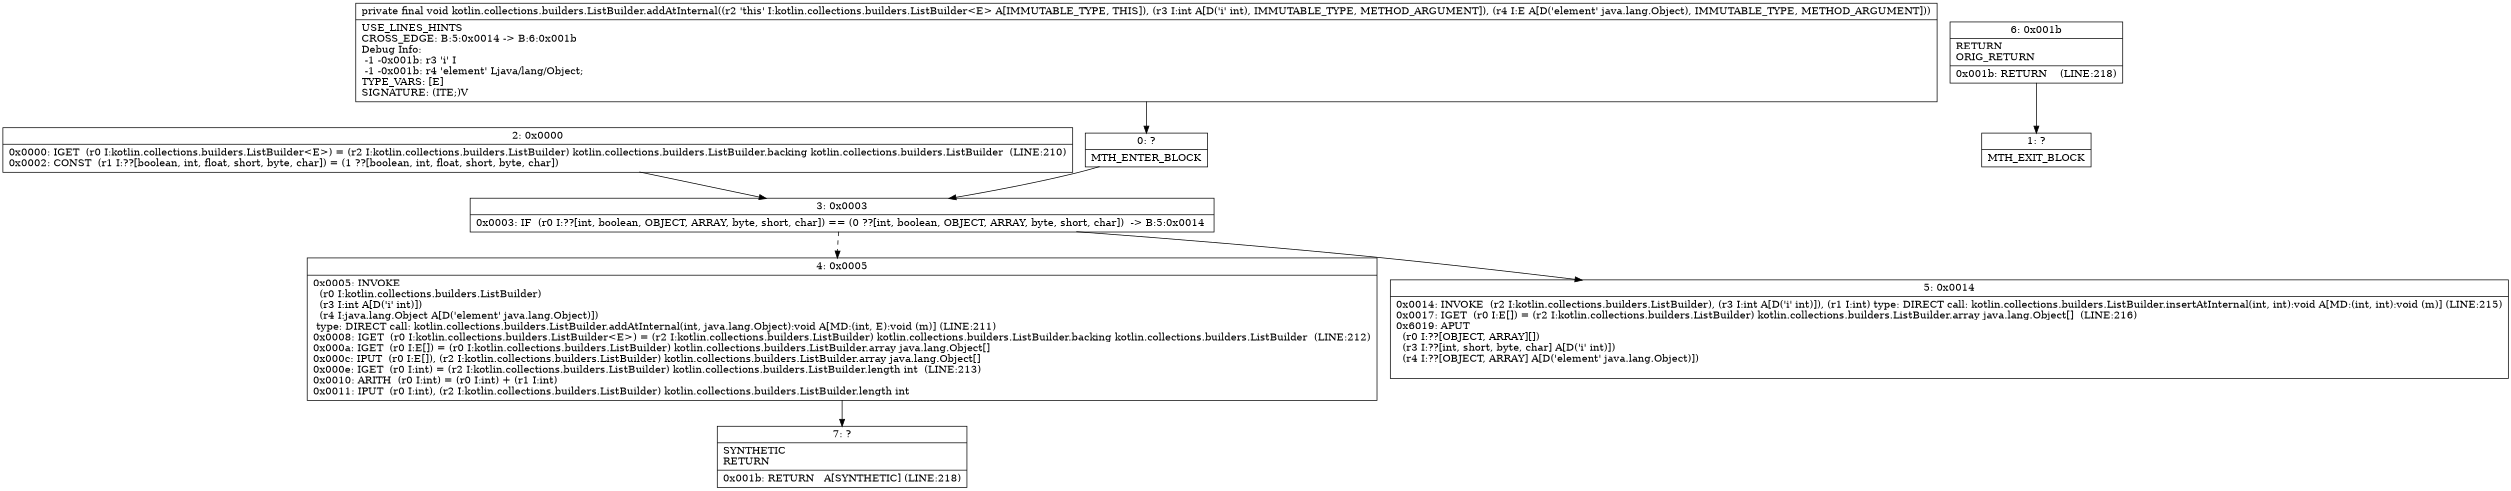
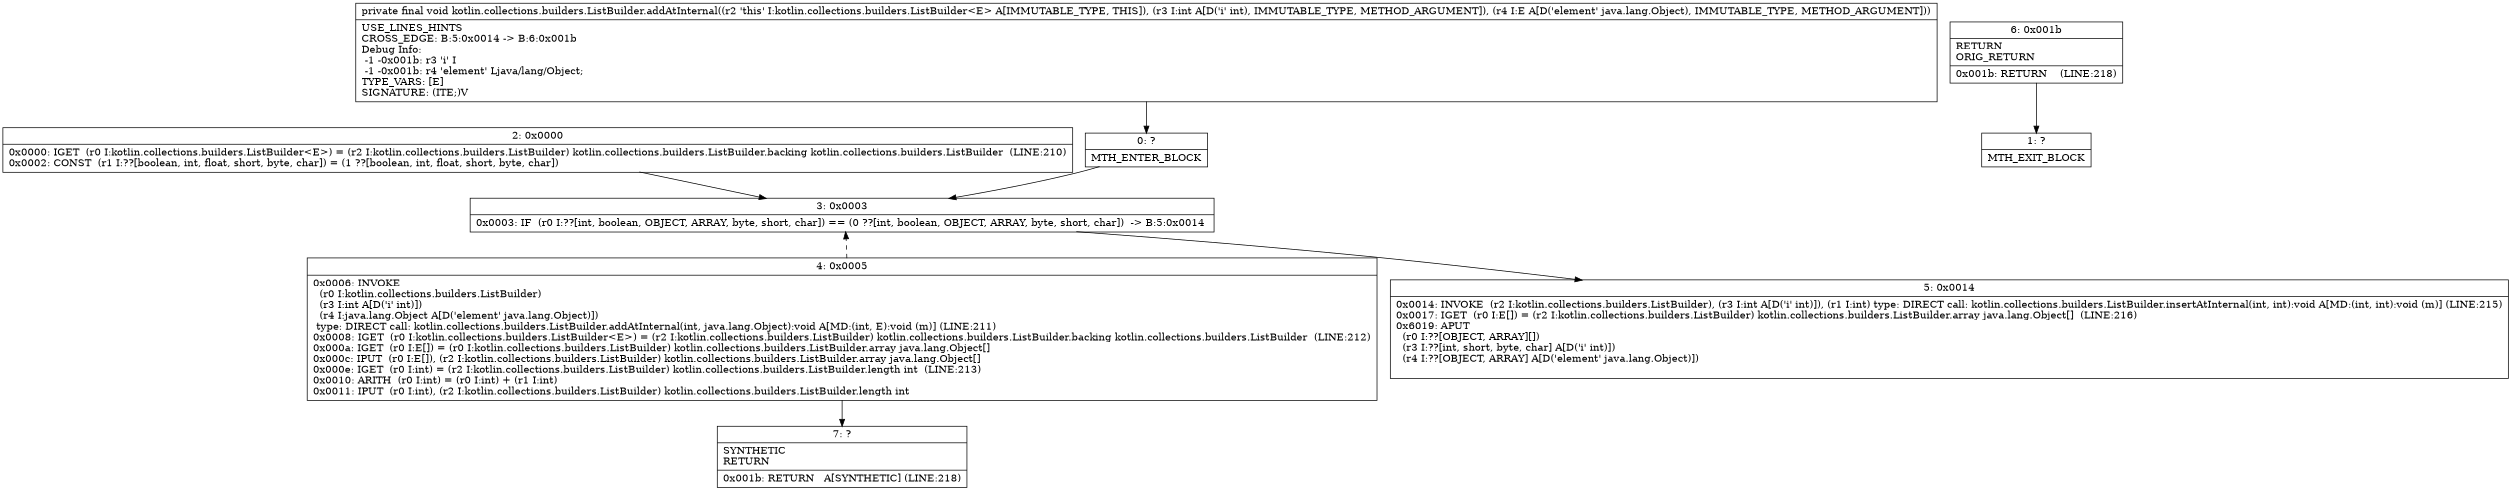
edge "3: 0x0003" -> "4: 0x0005": reversed
node "4: 0x0005": text "0x0005: INVOKE" -> "0x0006: INVOKE"
